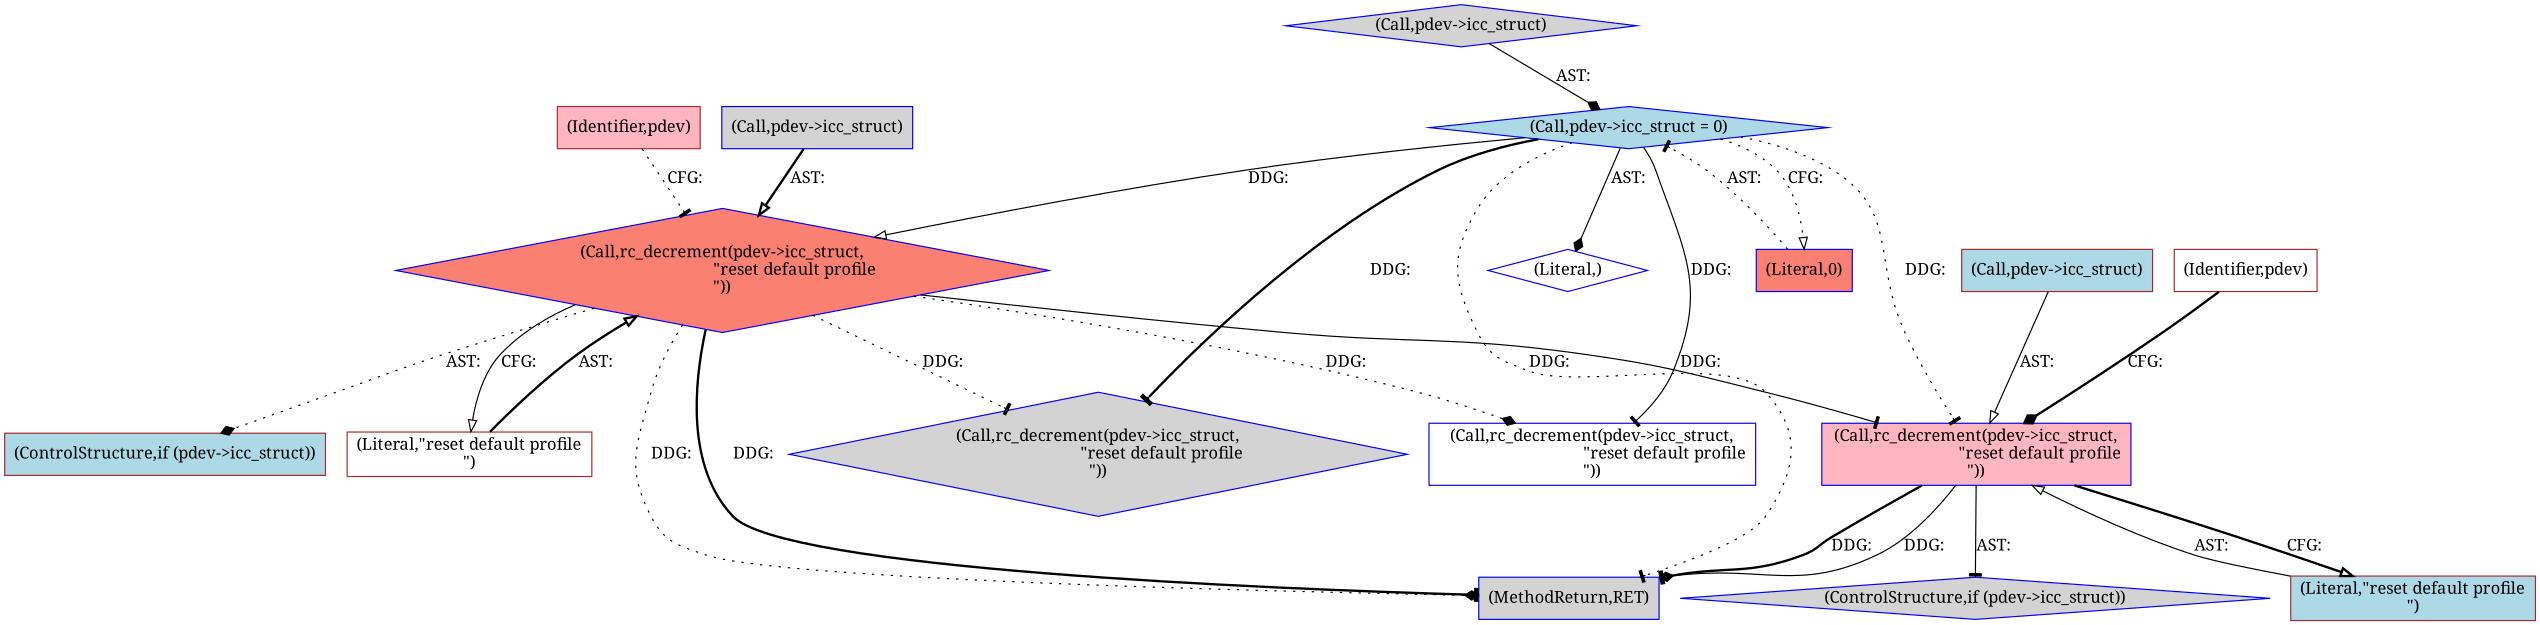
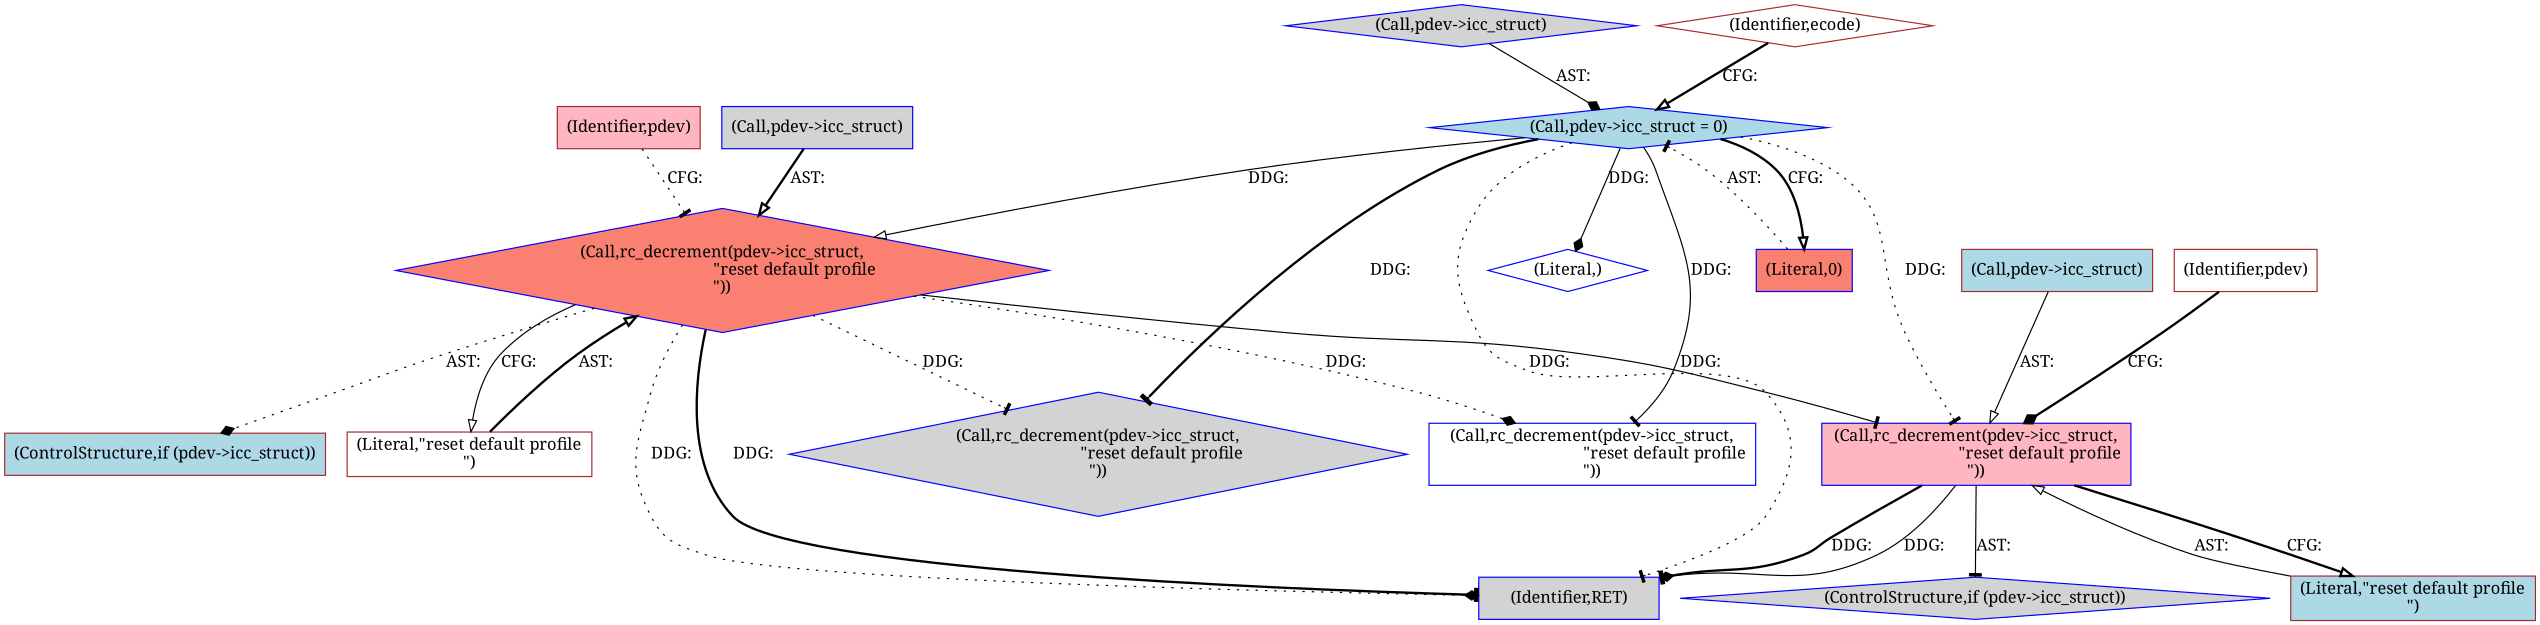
node "(Identifier,ecode)": added
edge "(Call,pdev->icc_struct = 0)" -> "(Literal,0)": style dotted -> bold
edge "(Call,pdev->icc_struct = 0)" -> "(Literal,)": label "AST: " -> "DDG: "
node "(MethodReturn,RET)": label "(MethodReturn,RET)" -> "(Identifier,RET)"
